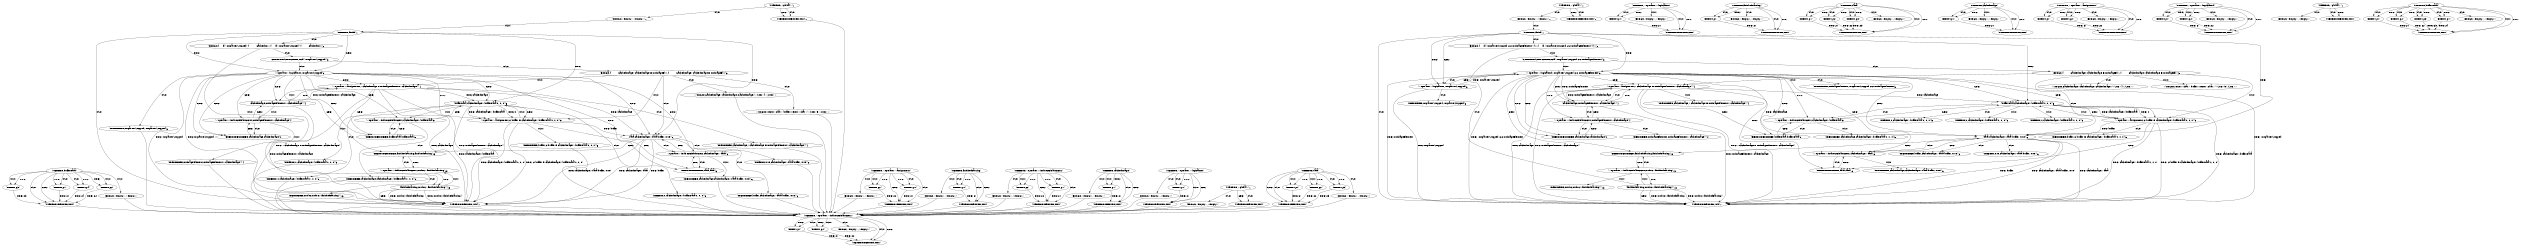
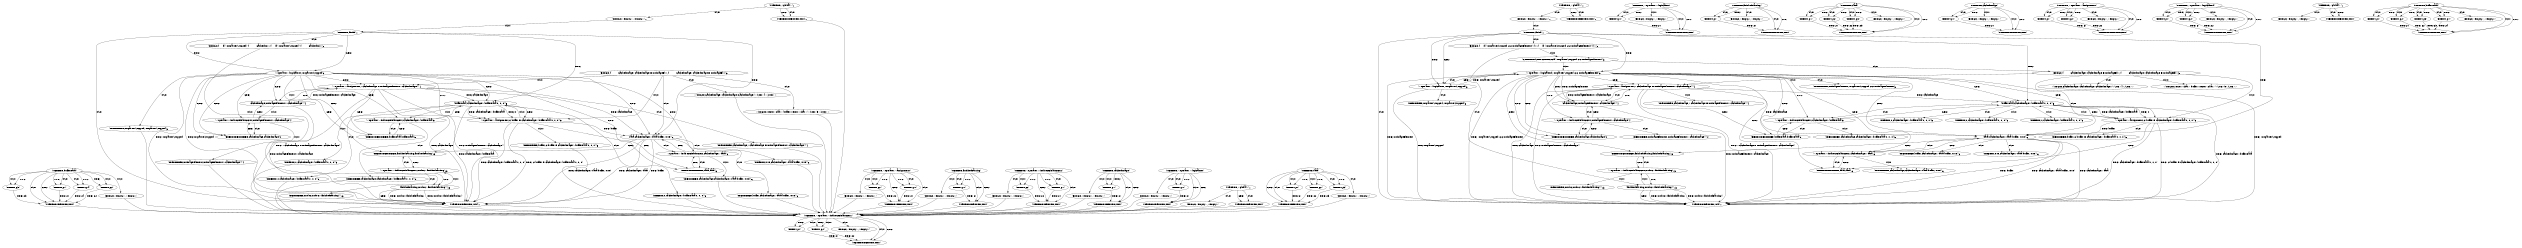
node "(CONTROL_STRUCTURE,IF,if (!m_parserStopped))": removed
